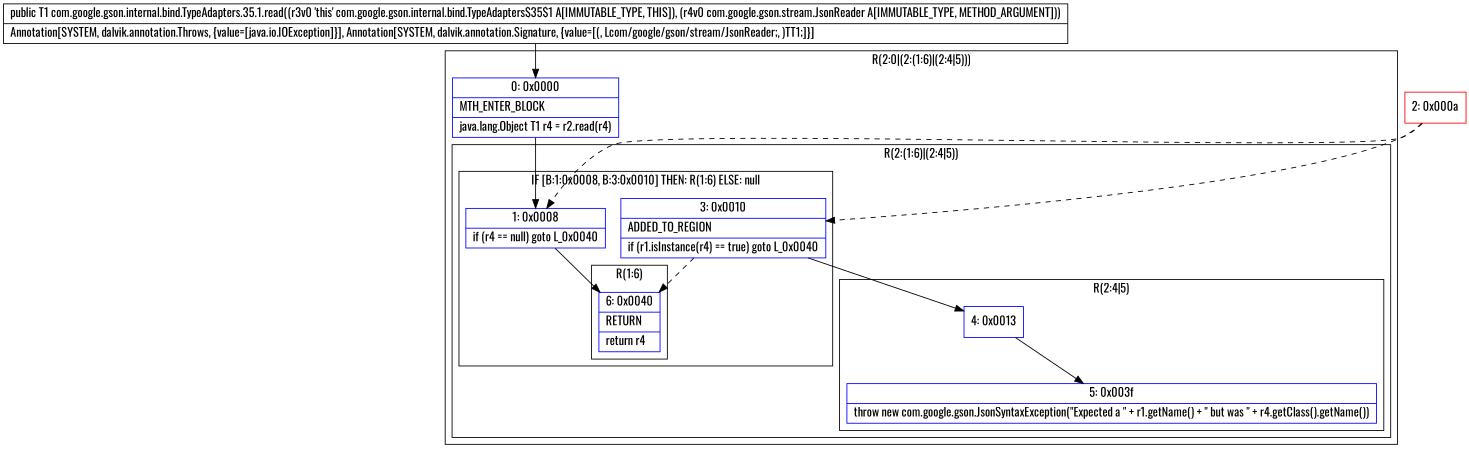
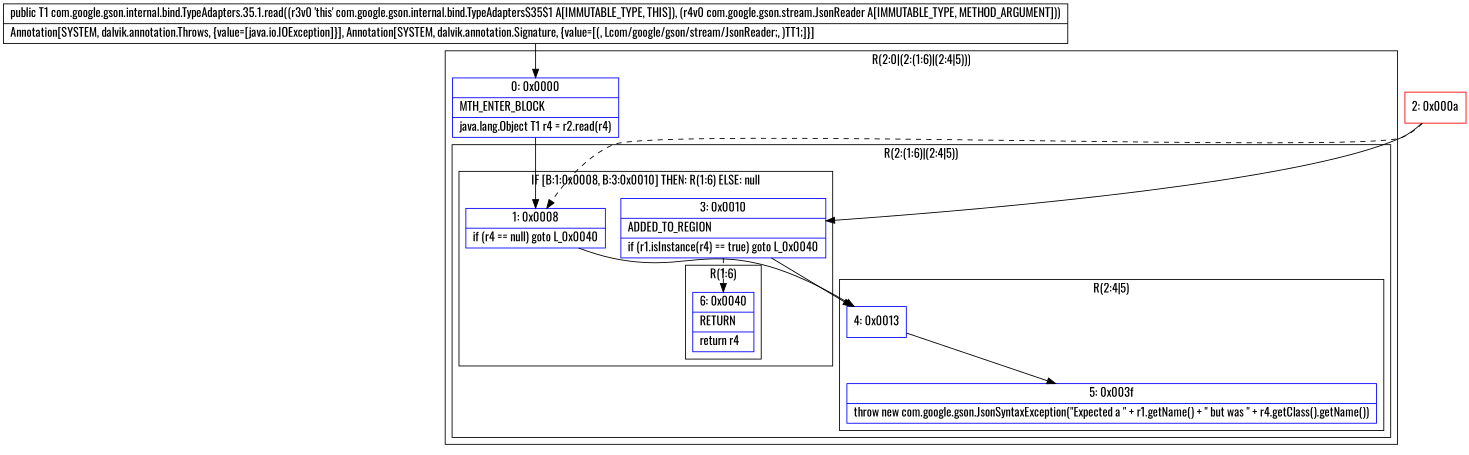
edge "2: 0x000a" -> "3: 0x0010": style dashed -> solid
edge "1: 0x0008" -> "6: 0x0040": now "1: 0x0008" -> "4: 0x0013"
